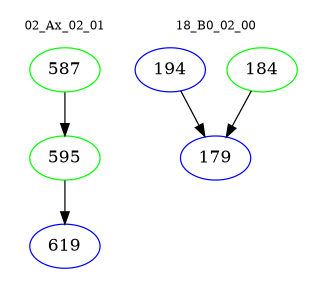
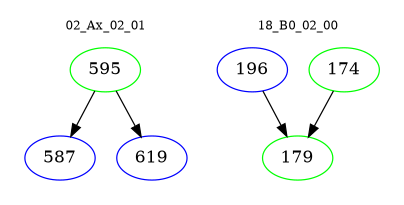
node "587": color green -> blue
node "194": label "194" -> "196"
node "184": label "184" -> "174"
edge "587" -> "595": reversed
node "179": color blue -> green
